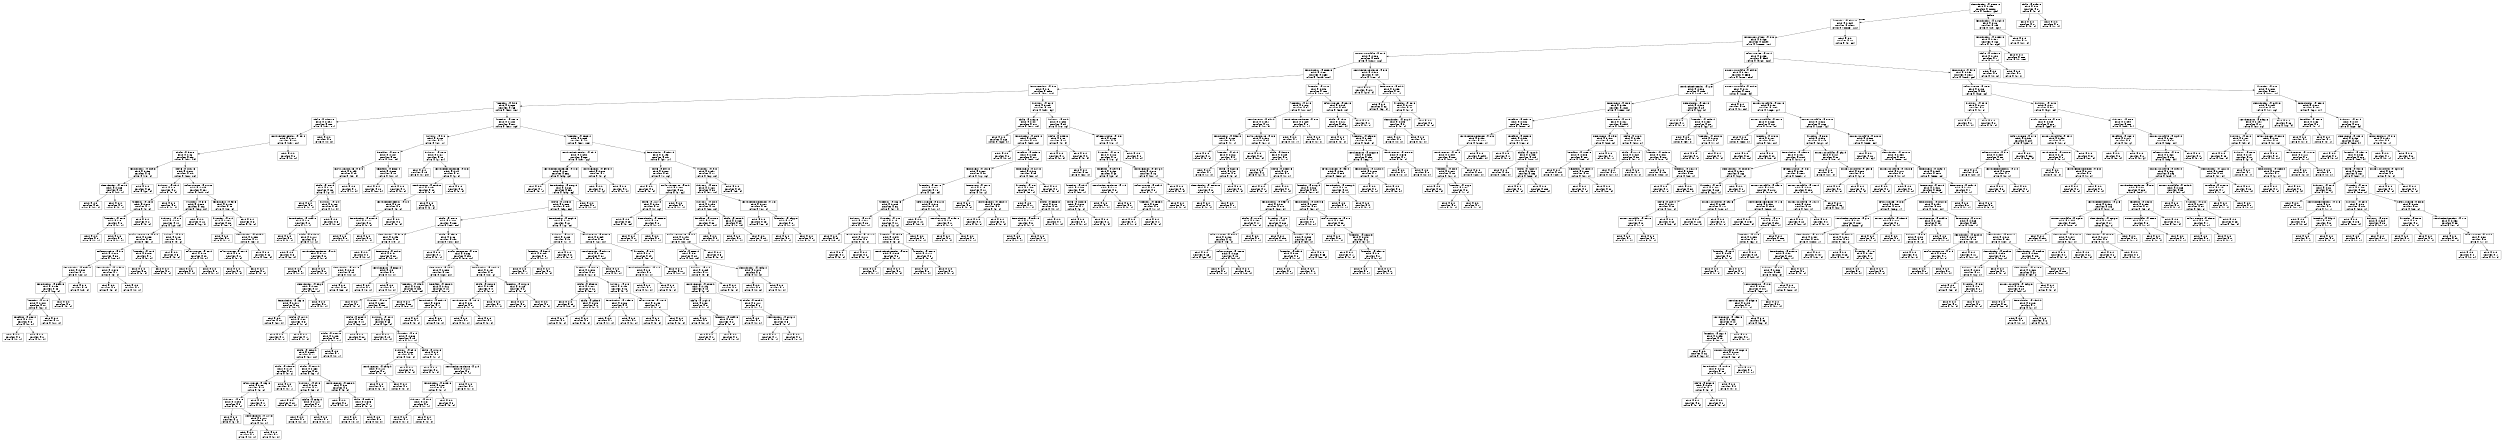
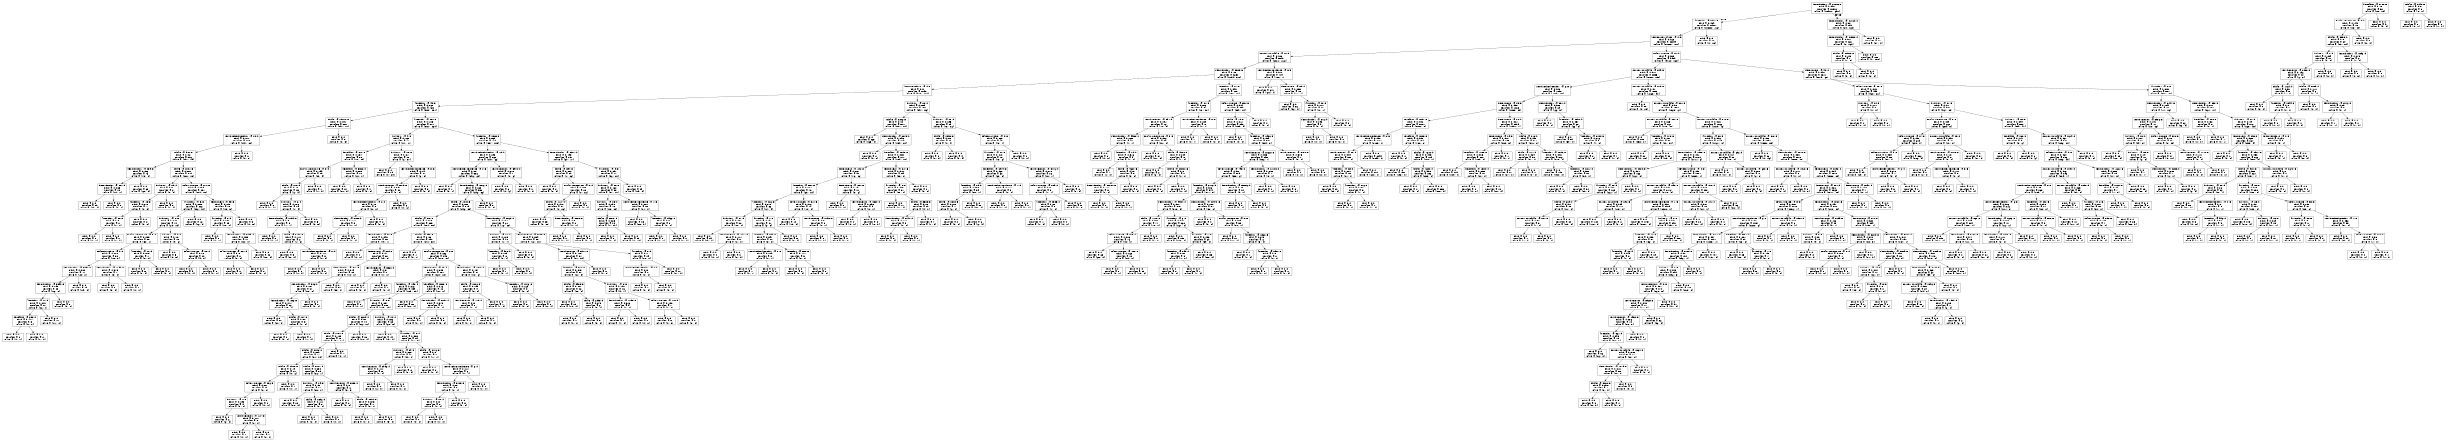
edge "gini = 0.0 samples = 9 value = [0, 9]" -> "gini = 0.0 samples = 52 value = [52, 0]": now "location <= 10.0 gini = 0.033 samples = 59 value = [58, 1]" -> "gini = 0.0 samples = 52 value = [52, 0]"
edge "industry <= 15.0 gini = 0.498 samples = 43 value = [23, 20]" -> "benefits <= 2718.5 gini = 0.43 samples = 32 value = [22, 10]": removed
